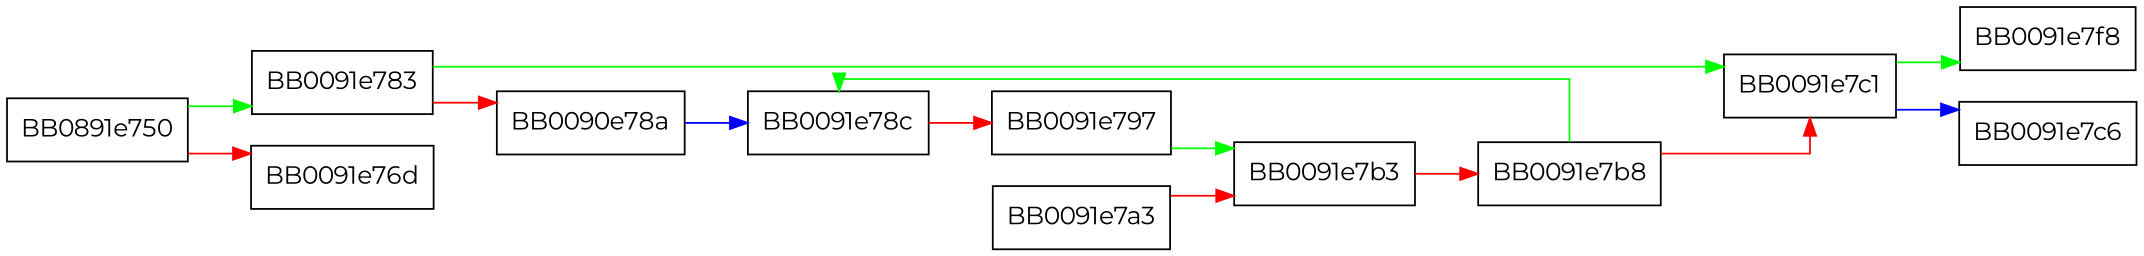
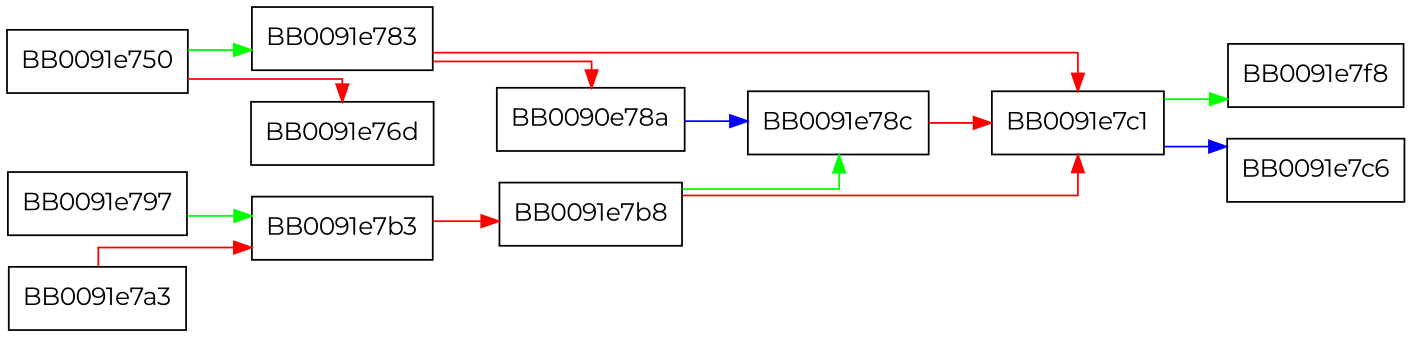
edge "BB0091e783" -> "BB0091e7c1": color green -> red
edge "BB0091e78c" -> "BB0091e797": now "BB0091e78c" -> "BB0091e7c1"
node "BB0891e750": label "BB0891e750" -> "BB0091e750"
